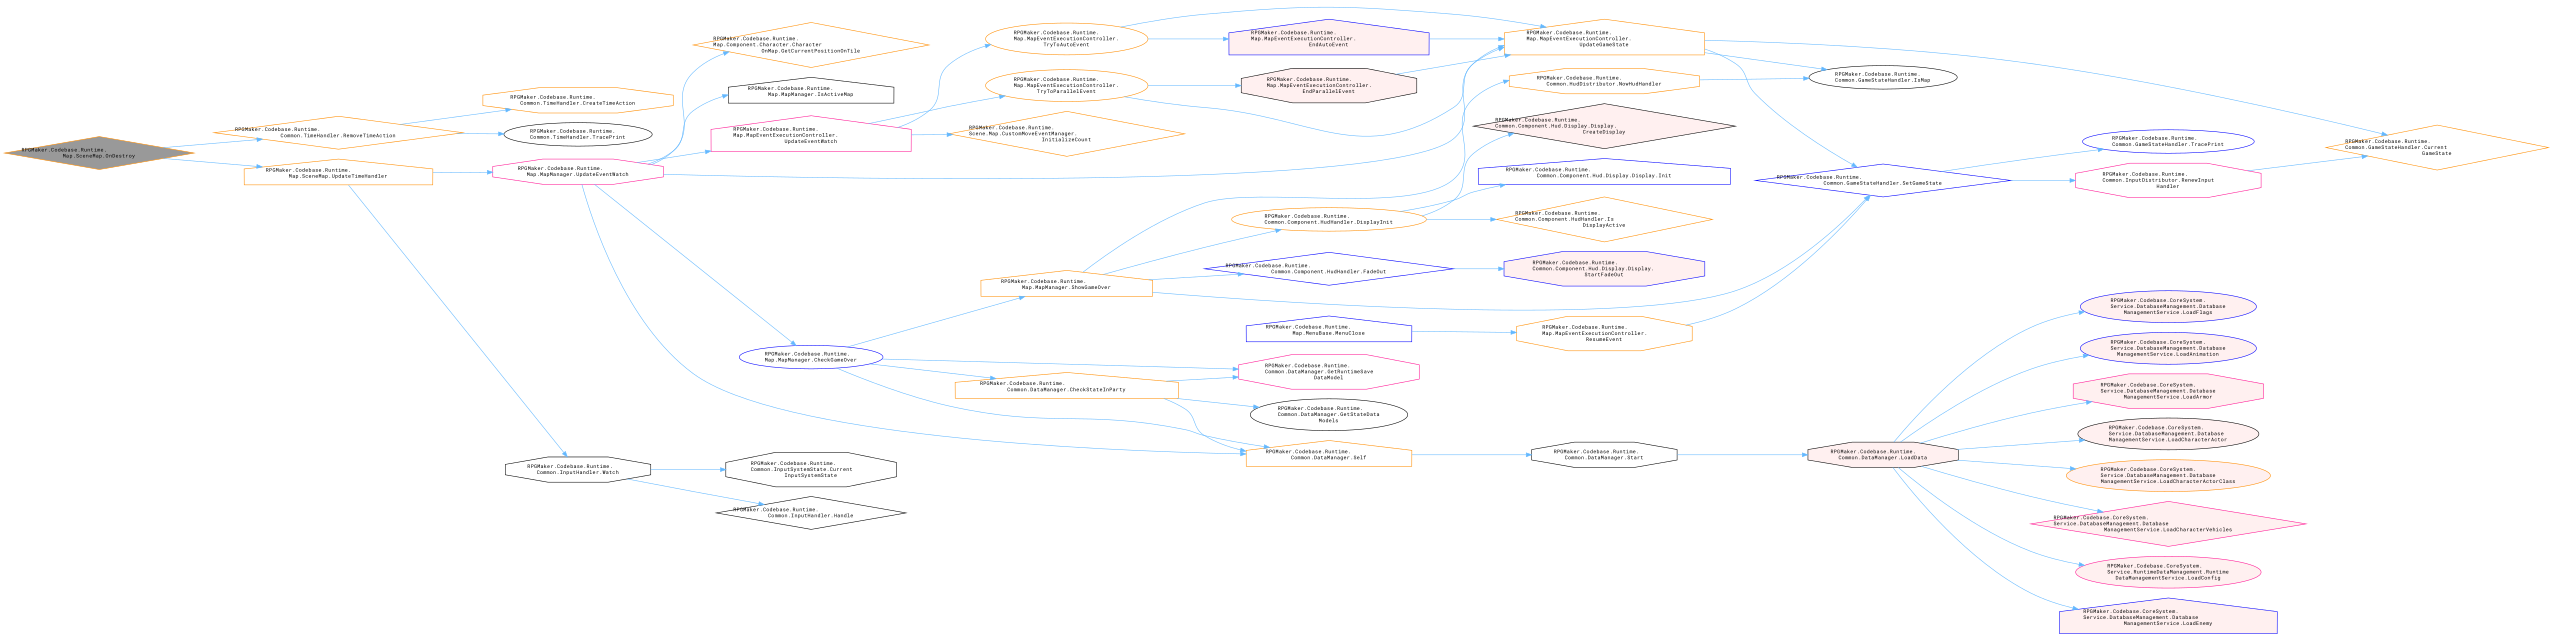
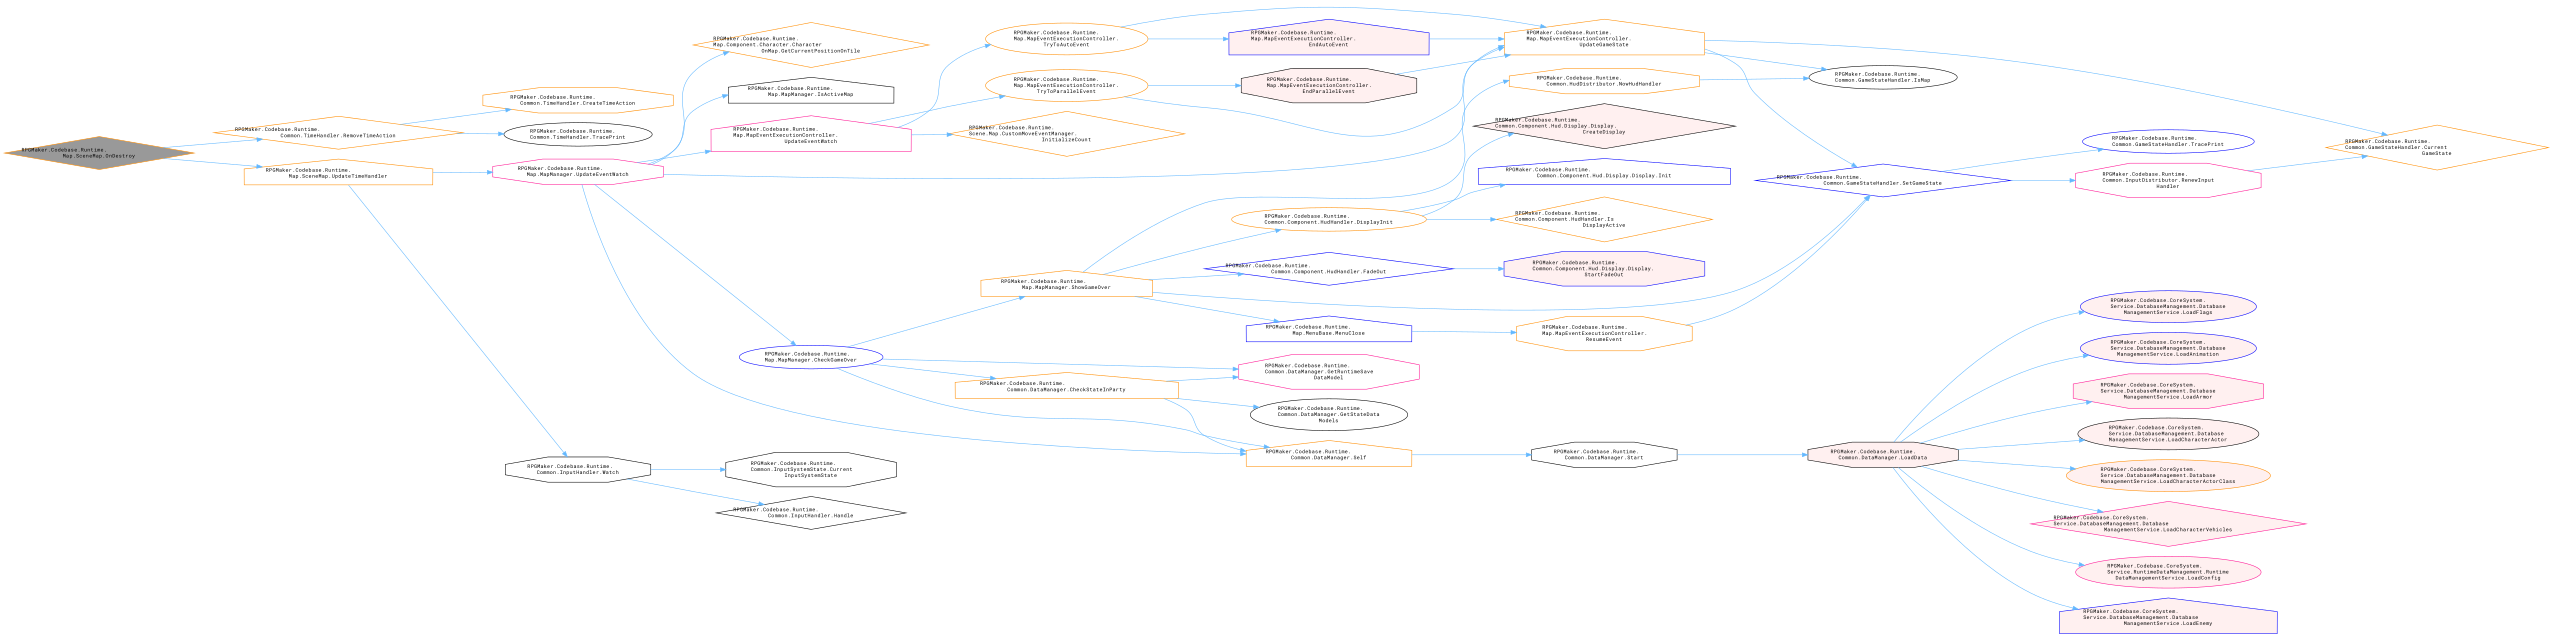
edge "RPGMaker.Codebase.Runtime. Map.MapManager.ShowGameOver" -> "RPGMaker.Codebase.Runtime. Map.MenuBase.MenuClose": added
